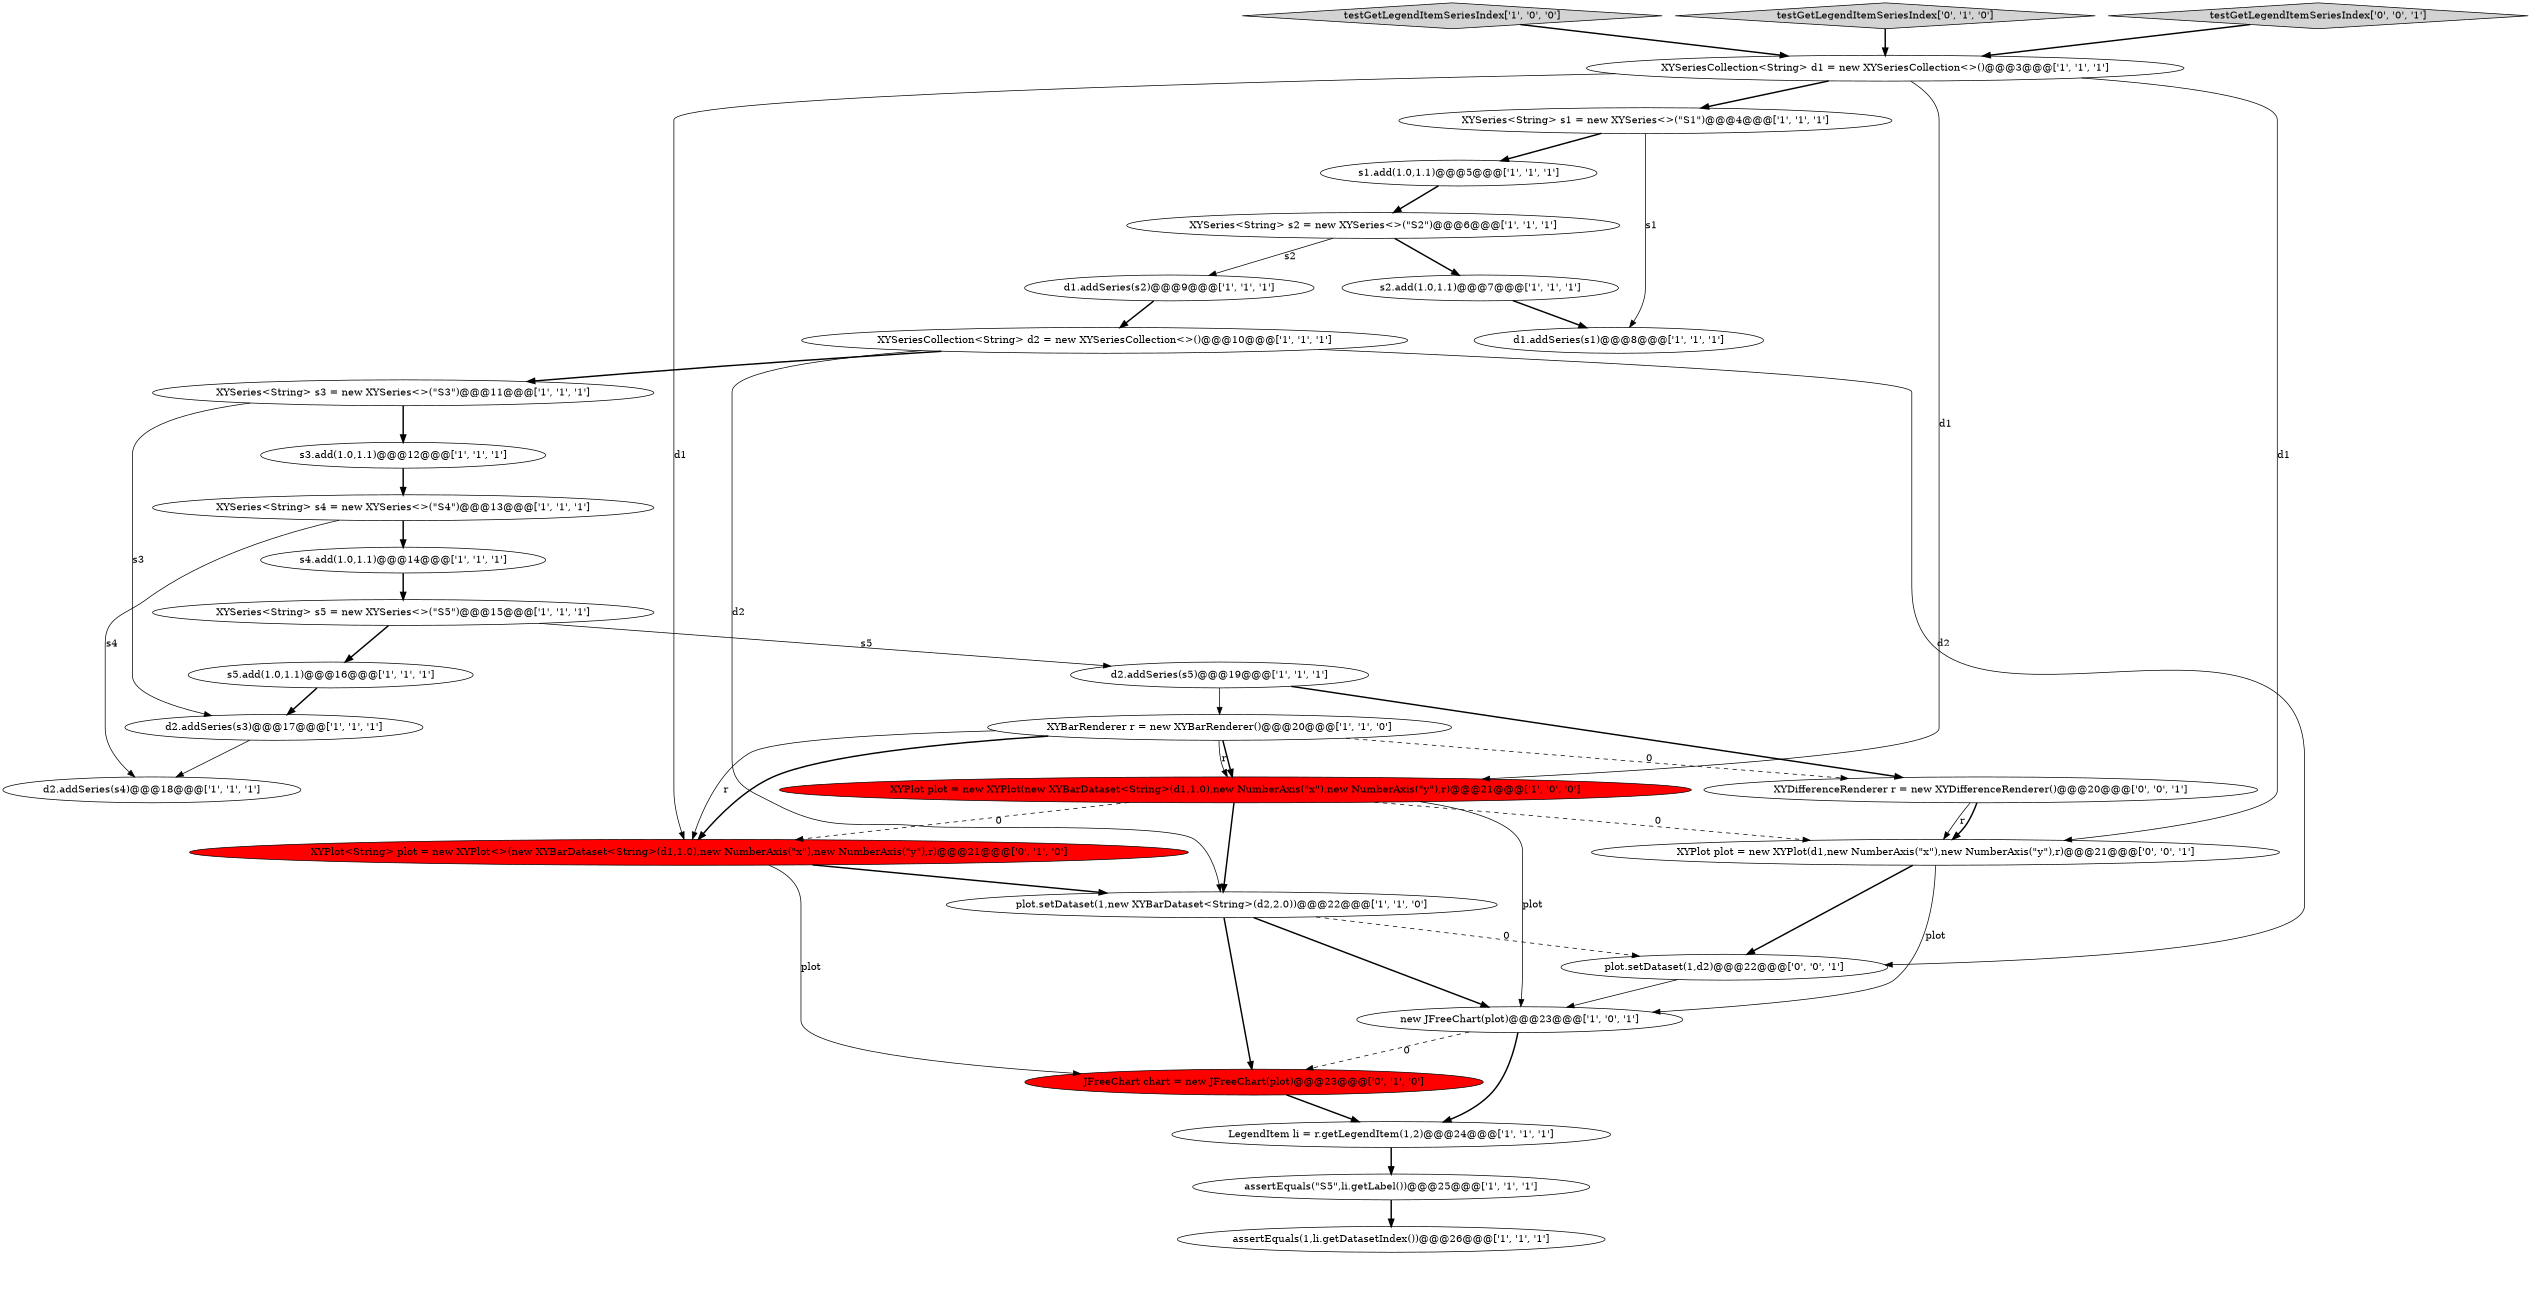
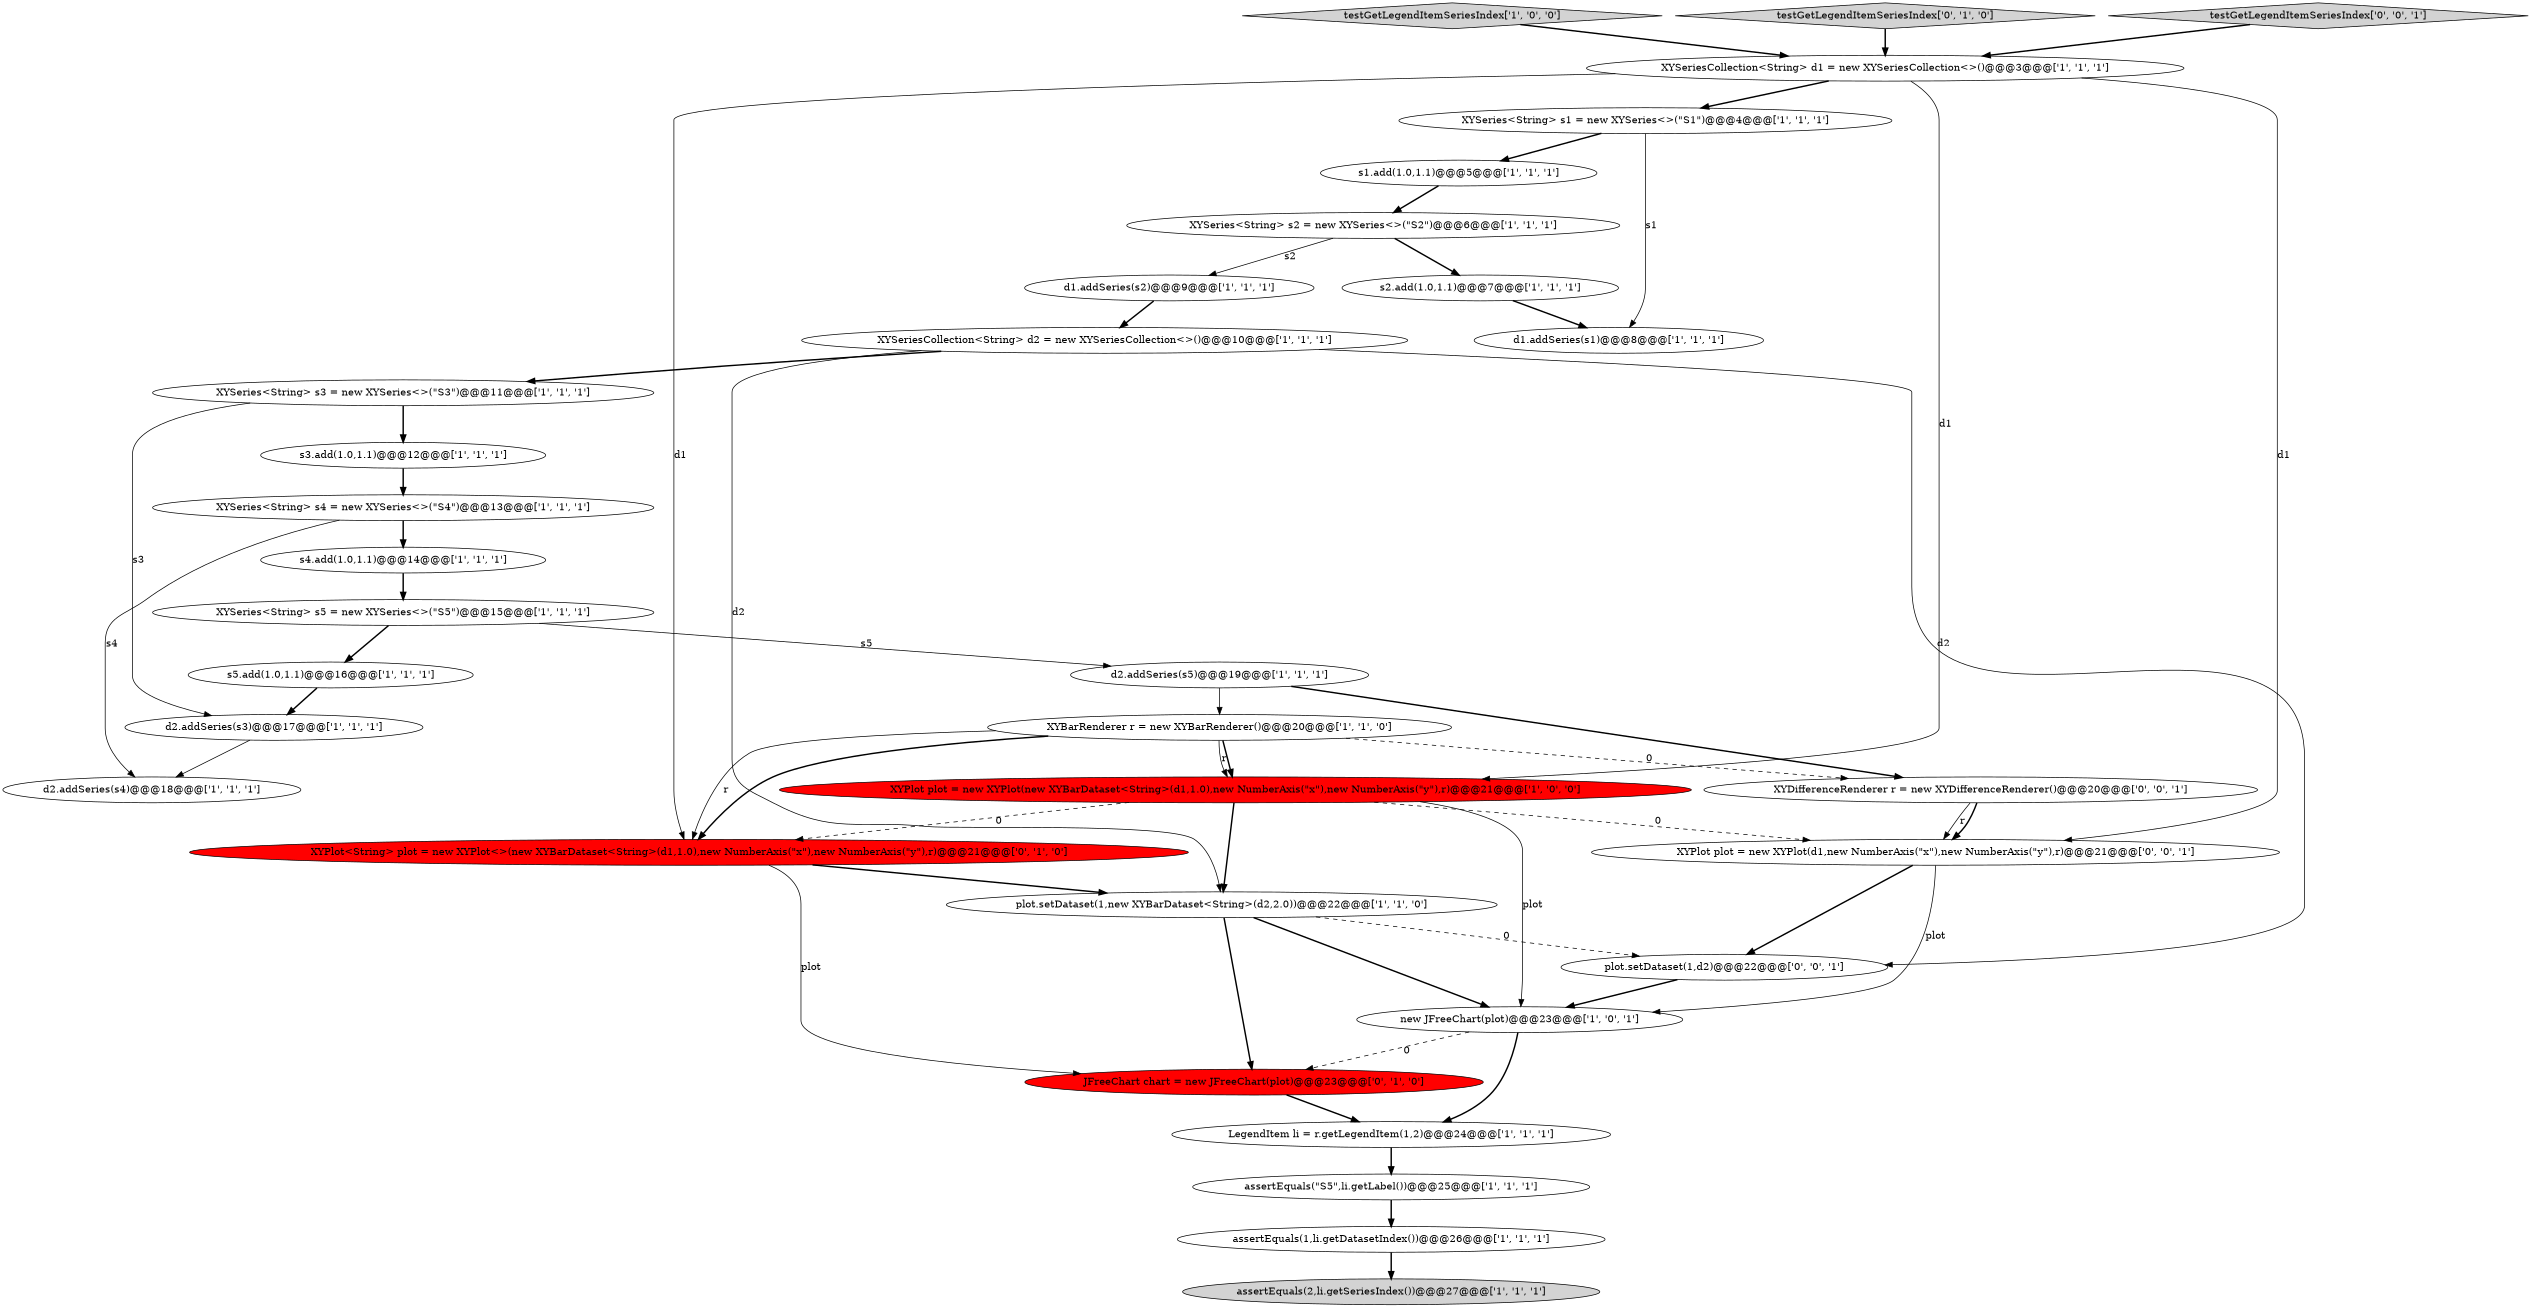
edge "plot.setDataset(1,d2)@@@22@@@['0', '0', '1']" -> "new JFreeChart(plot)@@@23@@@['1', '0', '1']": style solid -> bold
node "assertEquals(2,li.getSeriesIndex())@@@27@@@['1', '1', '1']": added
